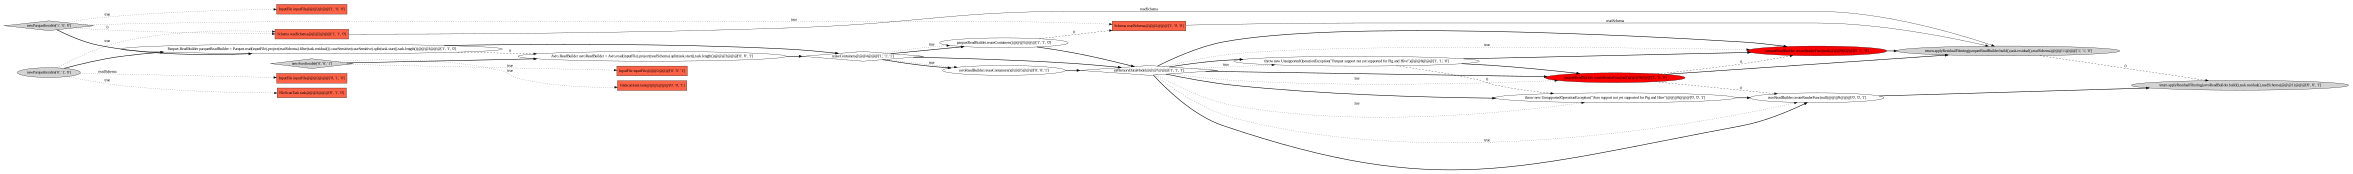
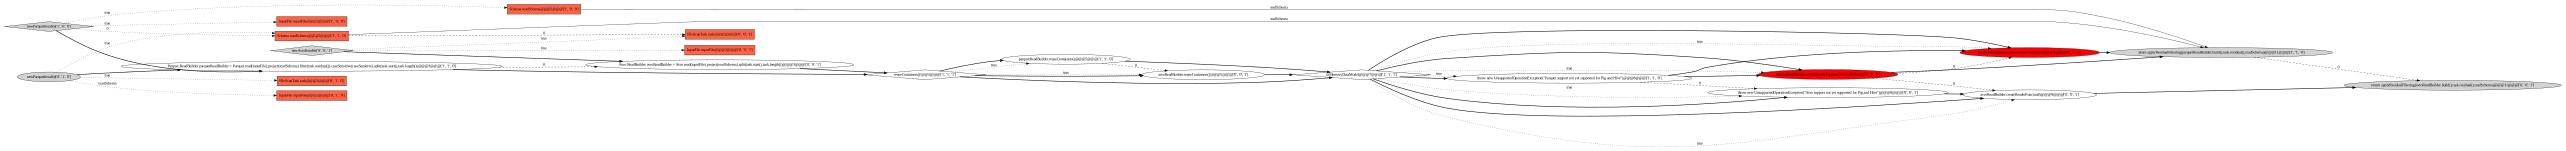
edge "Schema readSchema@@@2@@@['1', '1', '0']" -> "FileScanTask task@@@2@@@['0', '0', '1']": added, label "0"
edge "parquetReadBuilder.reuseContainers()@@@5@@@['1', '1', '0']" -> "Schema readSchema@@@2@@@['1', '0', '0']": now "parquetReadBuilder.reuseContainers()@@@5@@@['1', '1', '0']" -> "avroReadBuilder.reuseContainers()@@@5@@@['0', '0', '1']"
